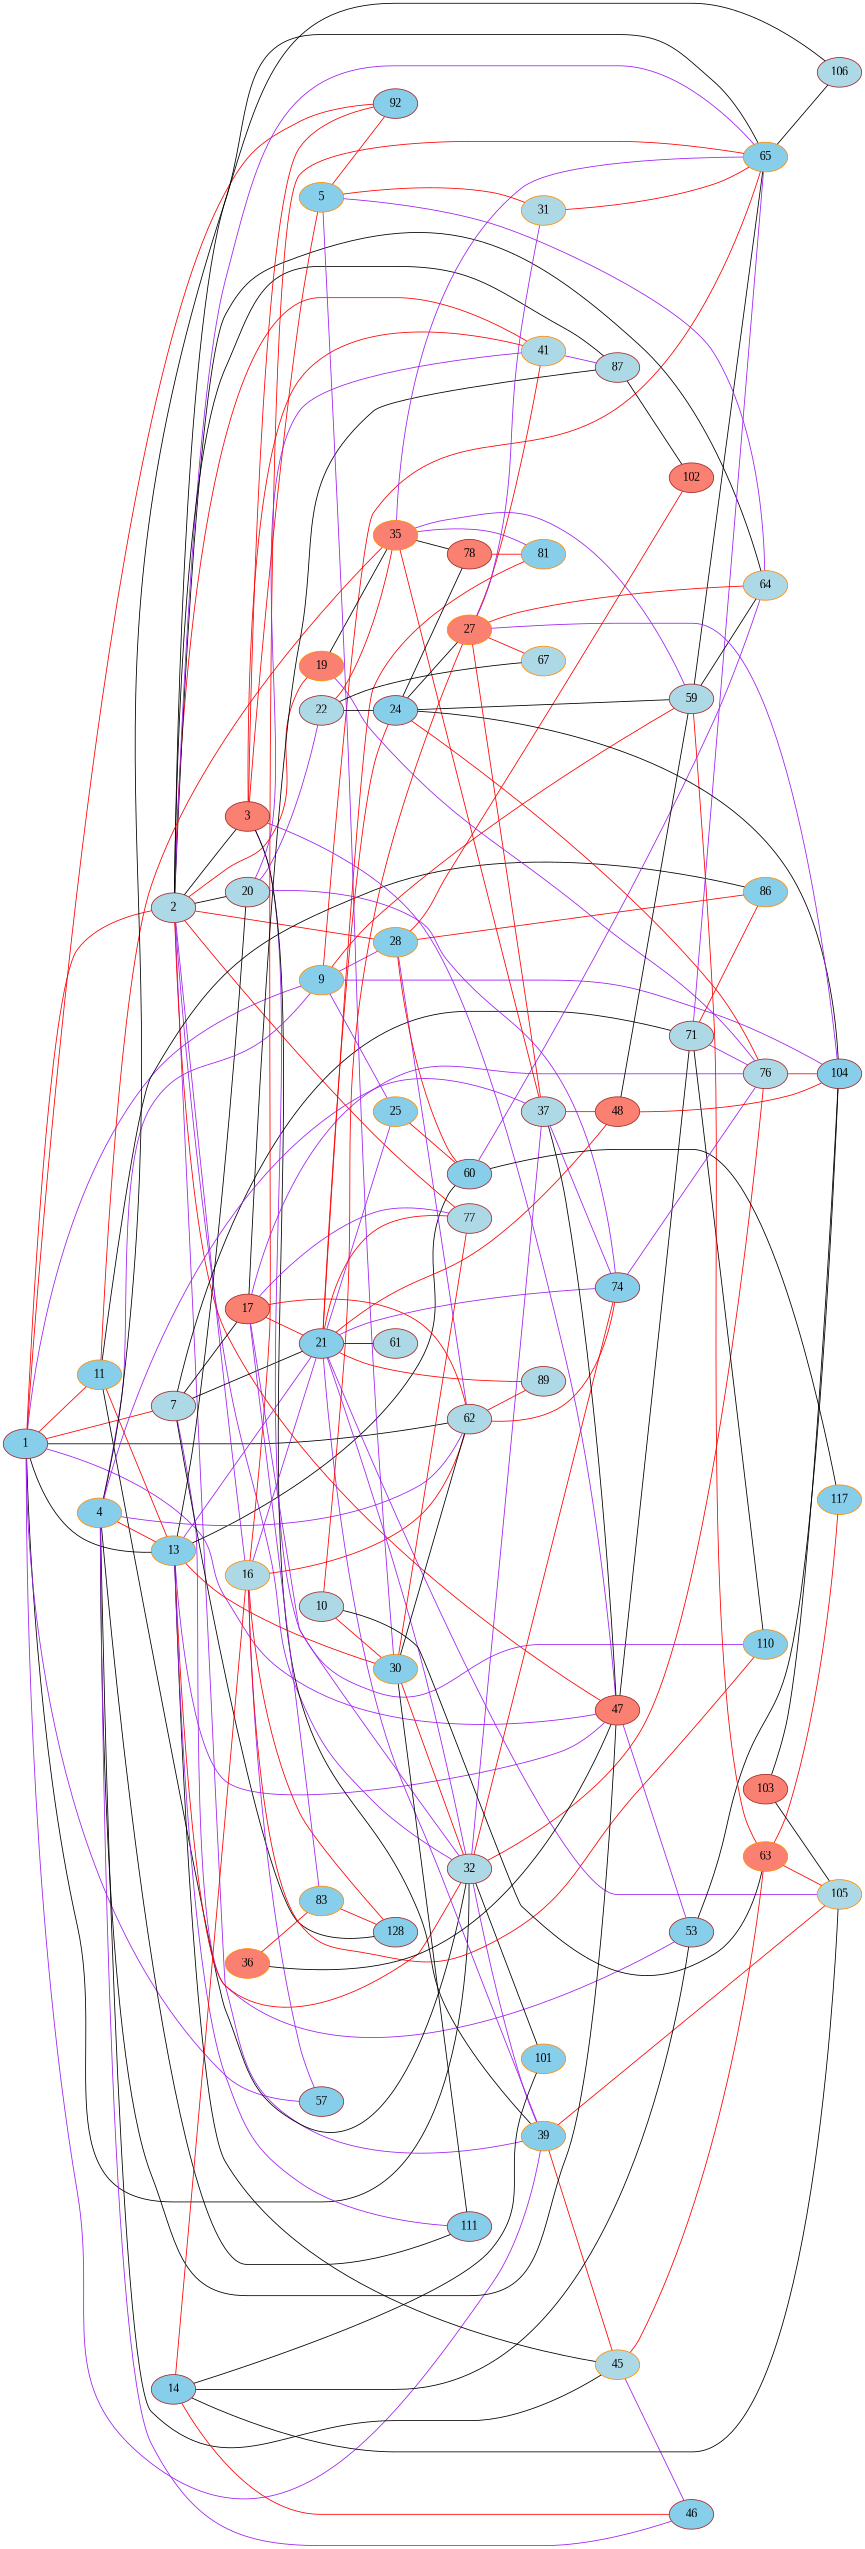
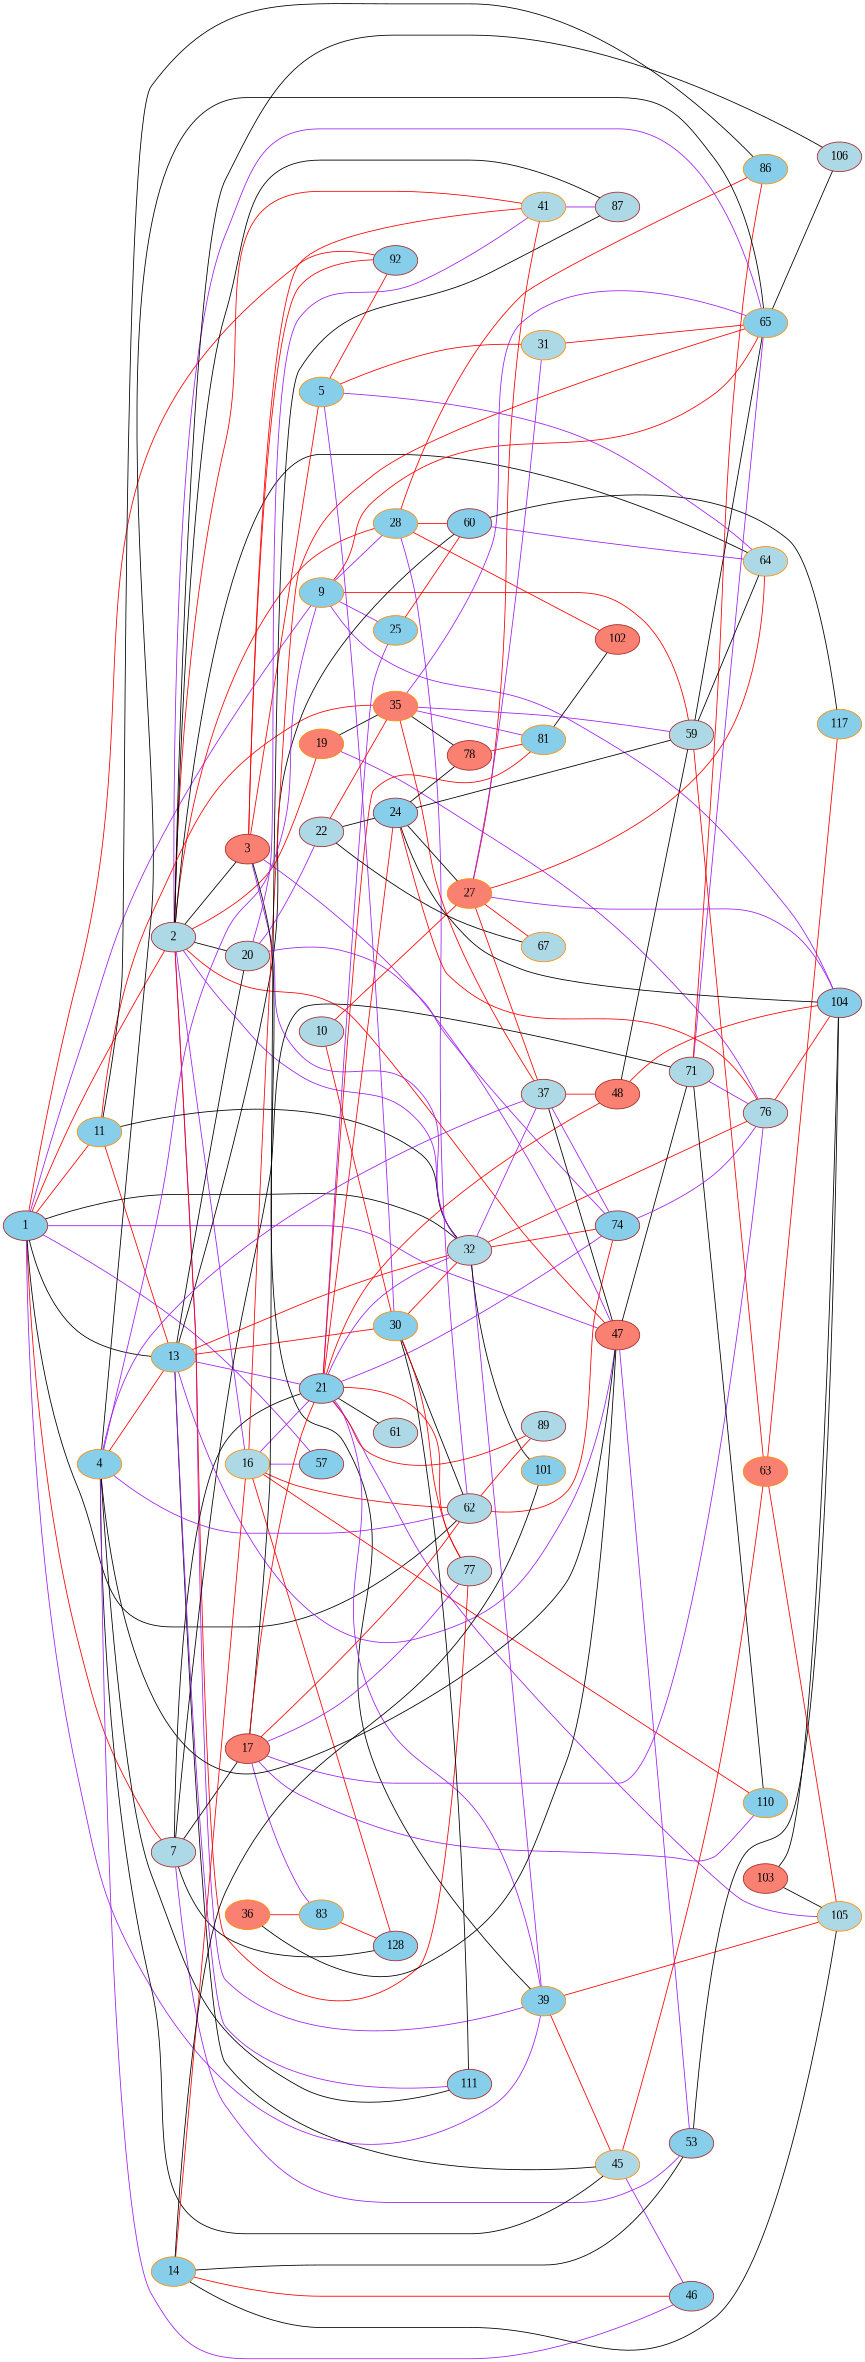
edge "87" -- "102": now "81" -- "102"
edge "10" -- "63": removed
node "14": color brown -> darkorange
